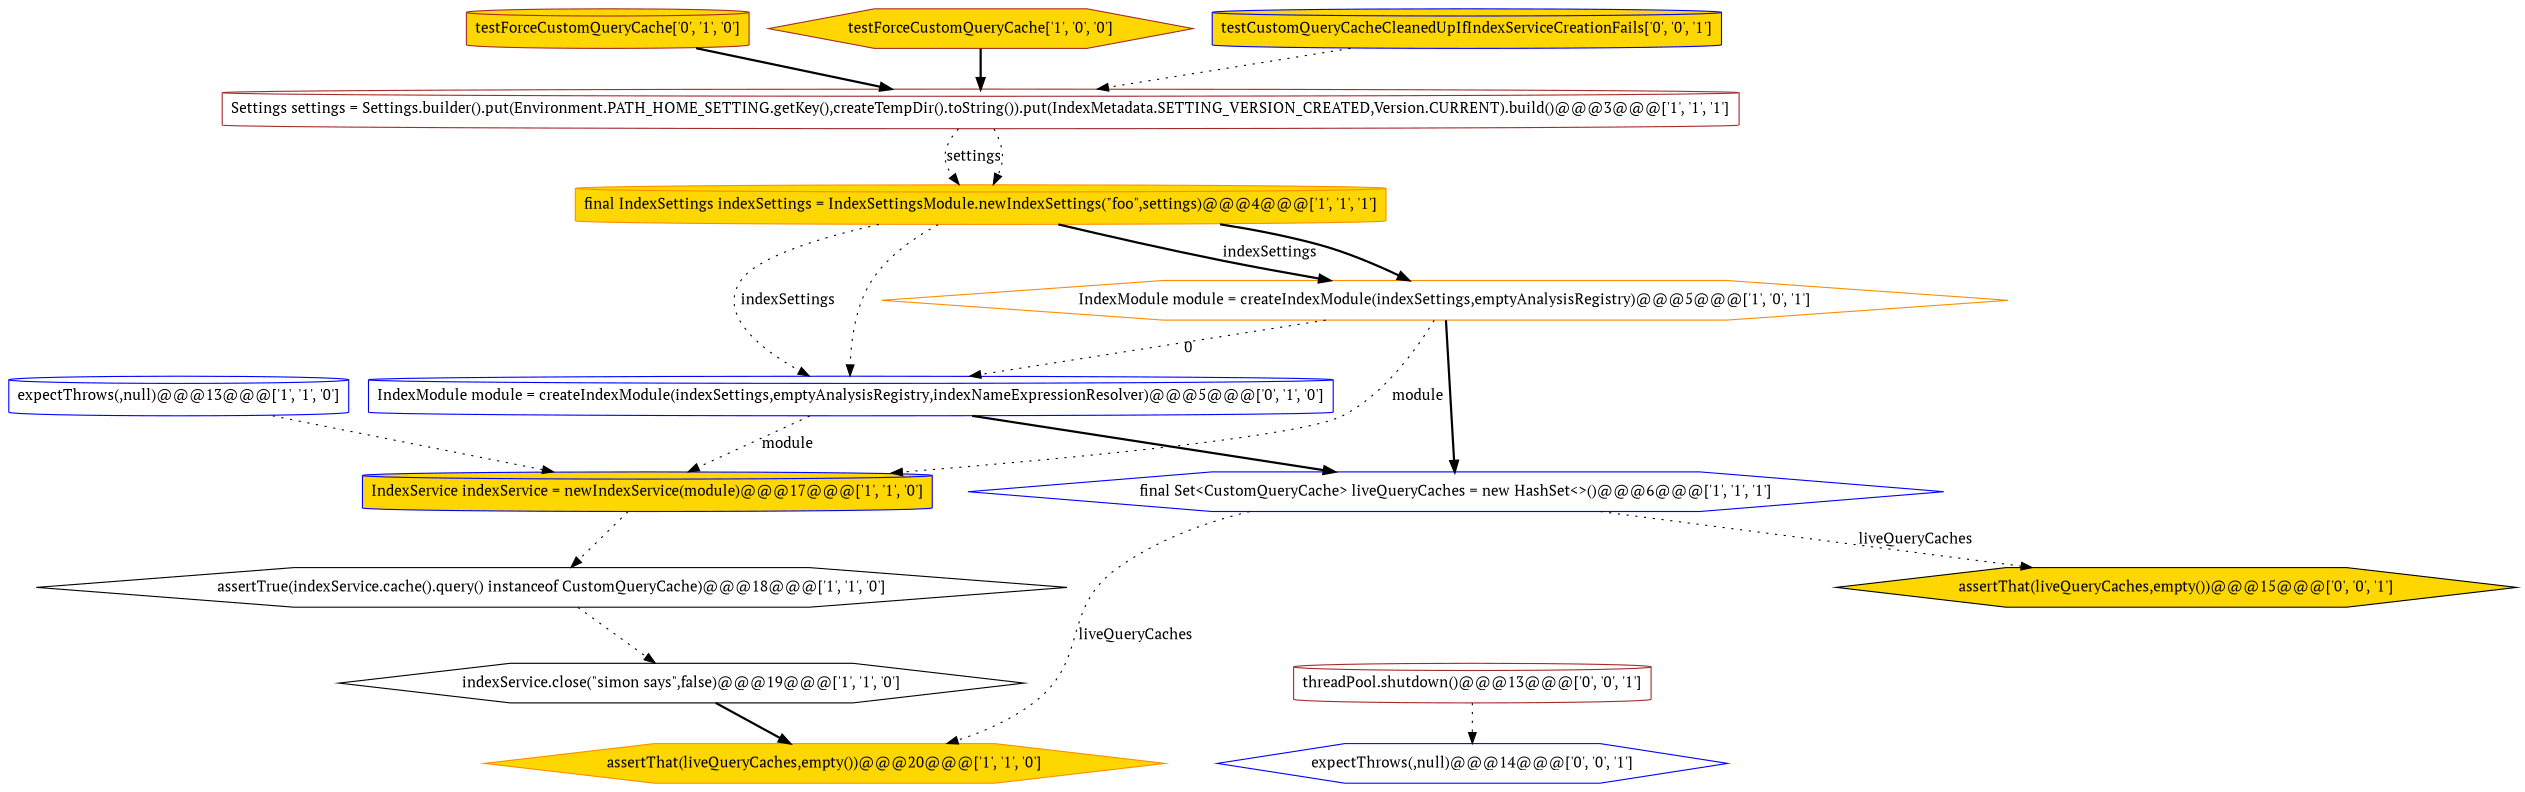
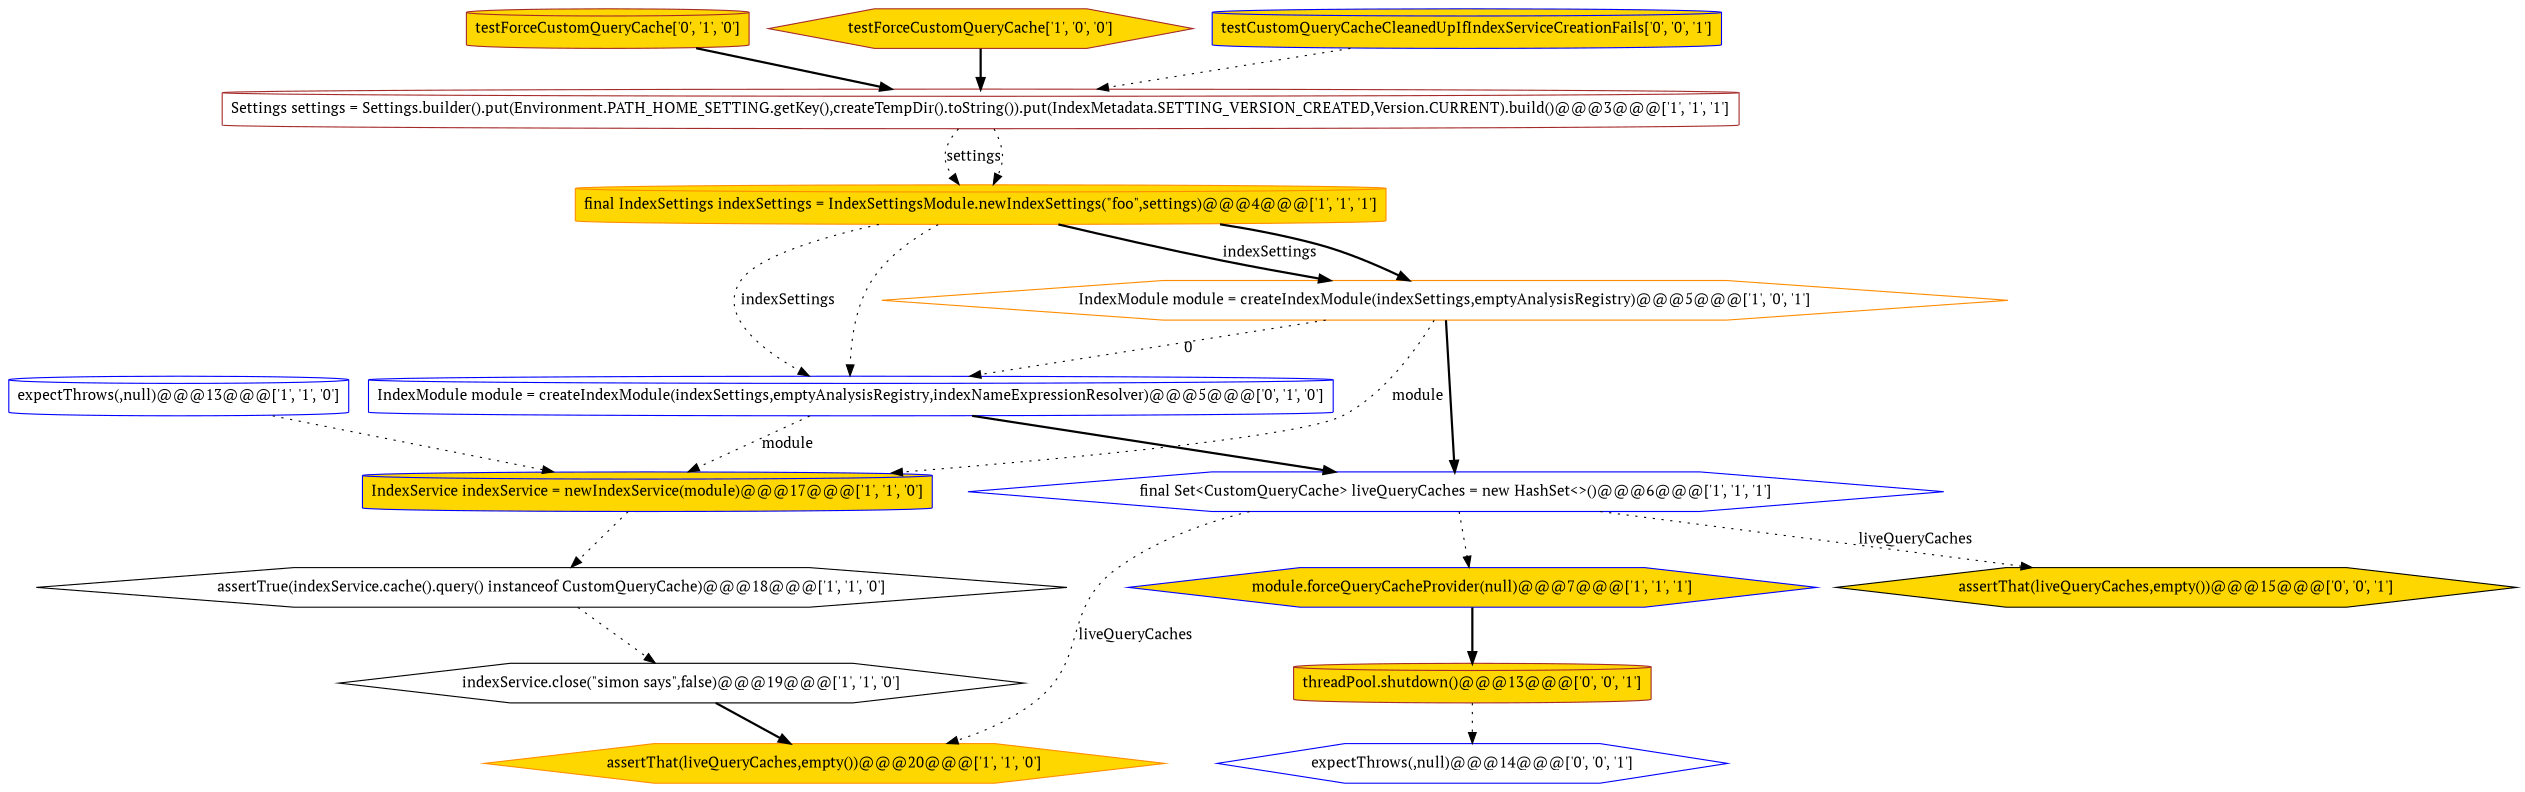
node "module.forceQueryCacheProvider(null)@@@7@@@['1', '1', '1']": added
node "threadPool.shutdown()@@@13@@@['0', '0', '1']": fillcolor white -> gold
